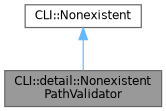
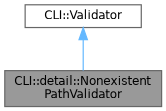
node "CLI::Nonexistent": label "CLI::Nonexistent" -> "CLI::Validator"
